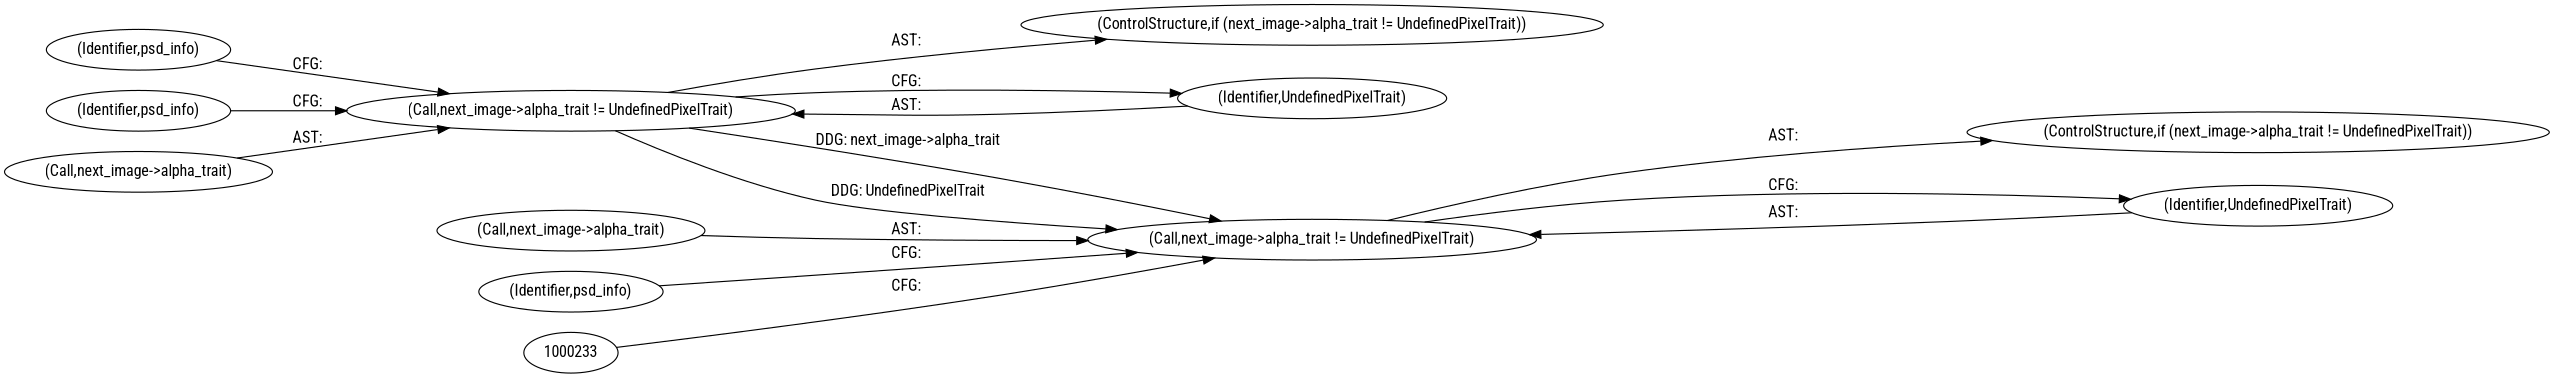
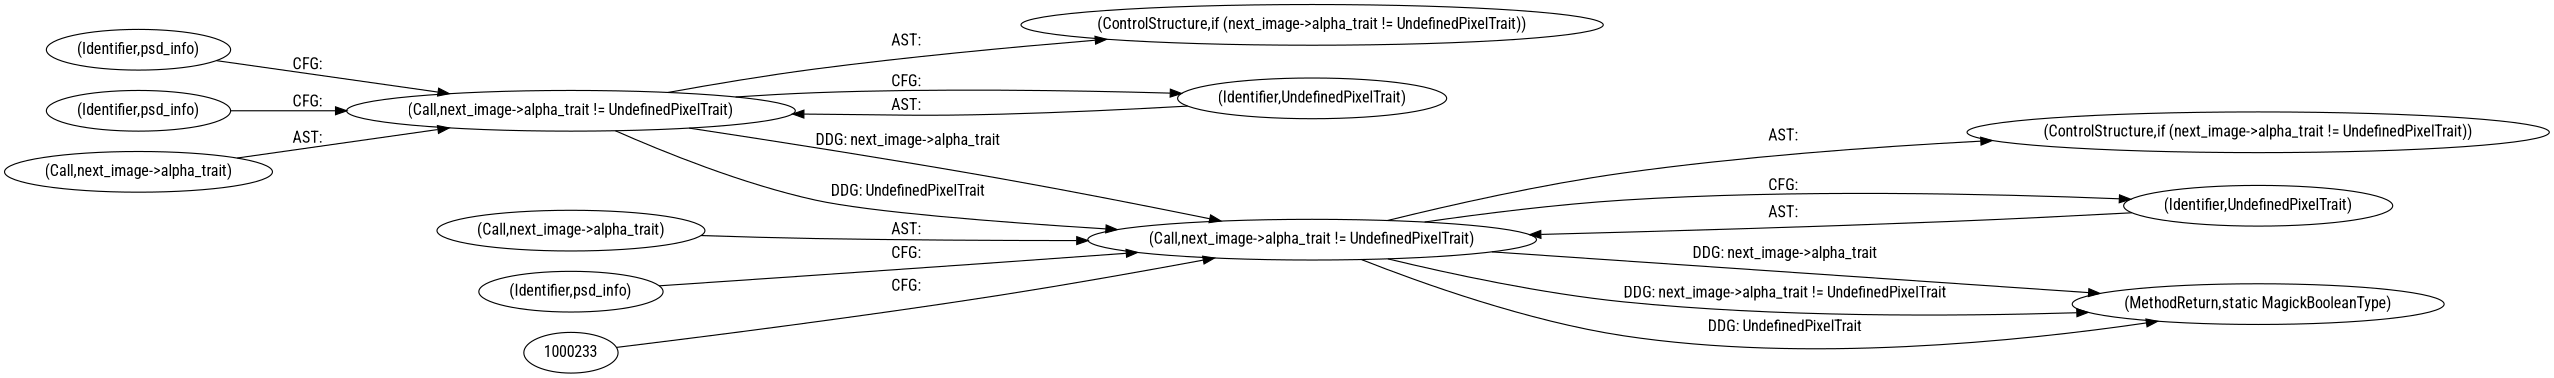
node "(MethodReturn,static MagickBooleanType)": added
